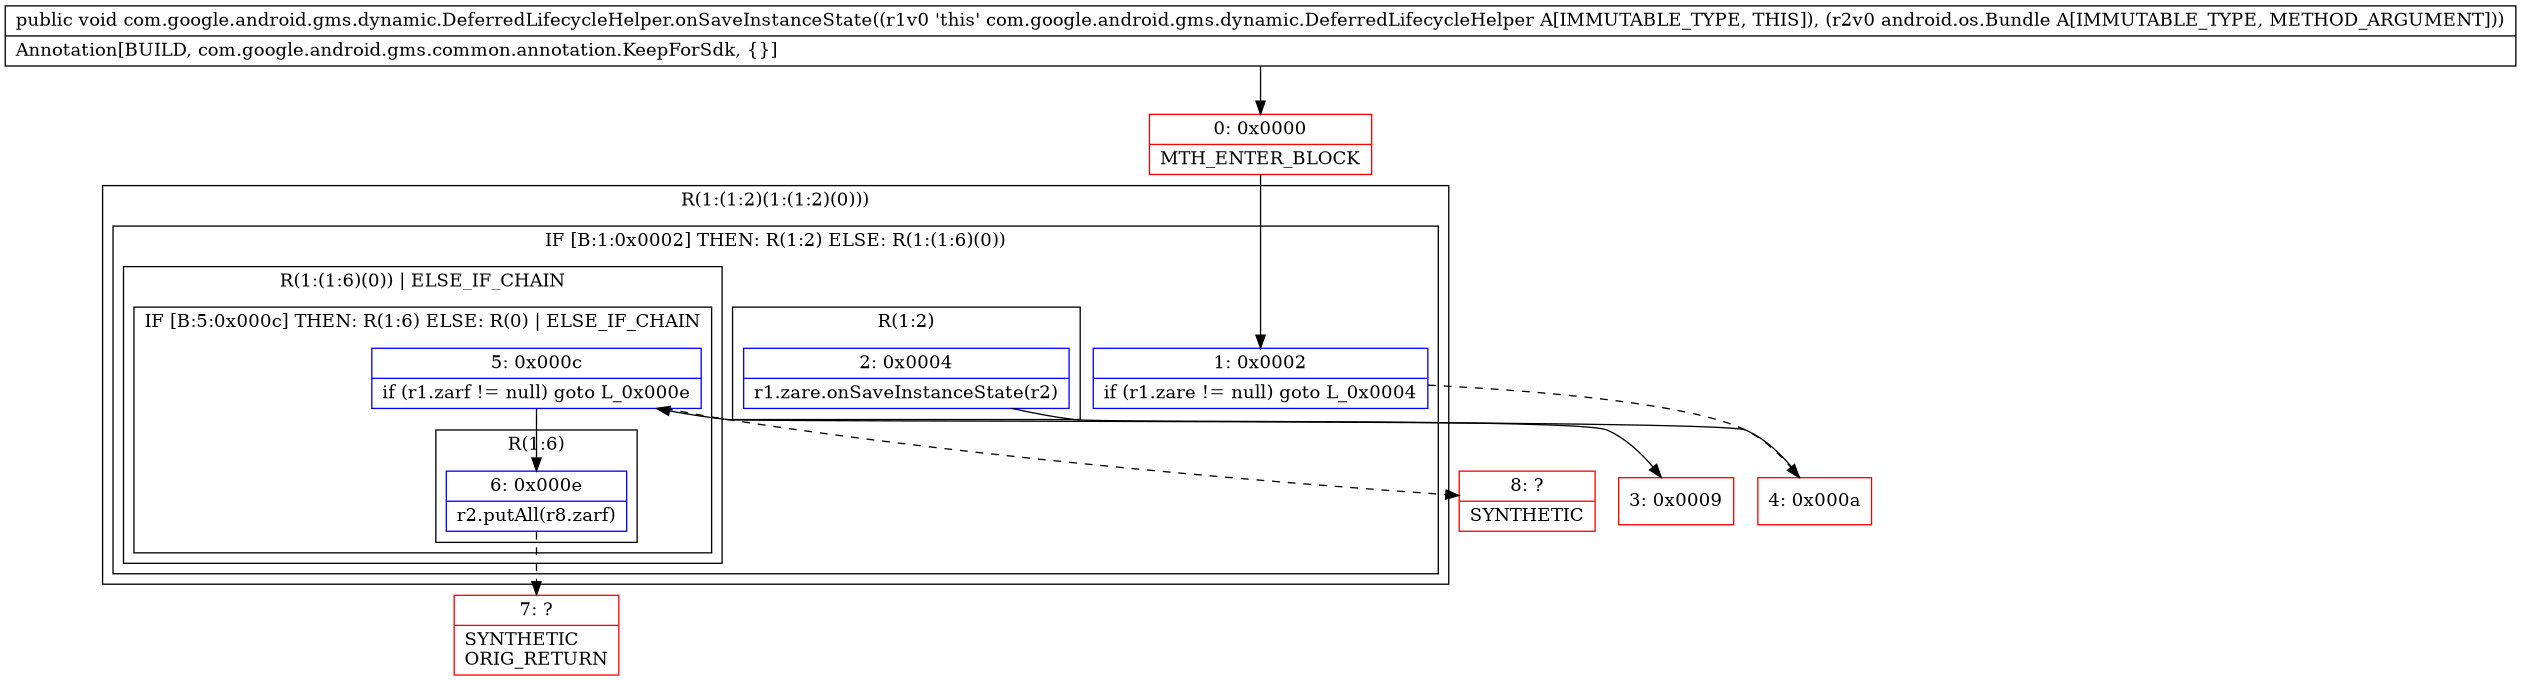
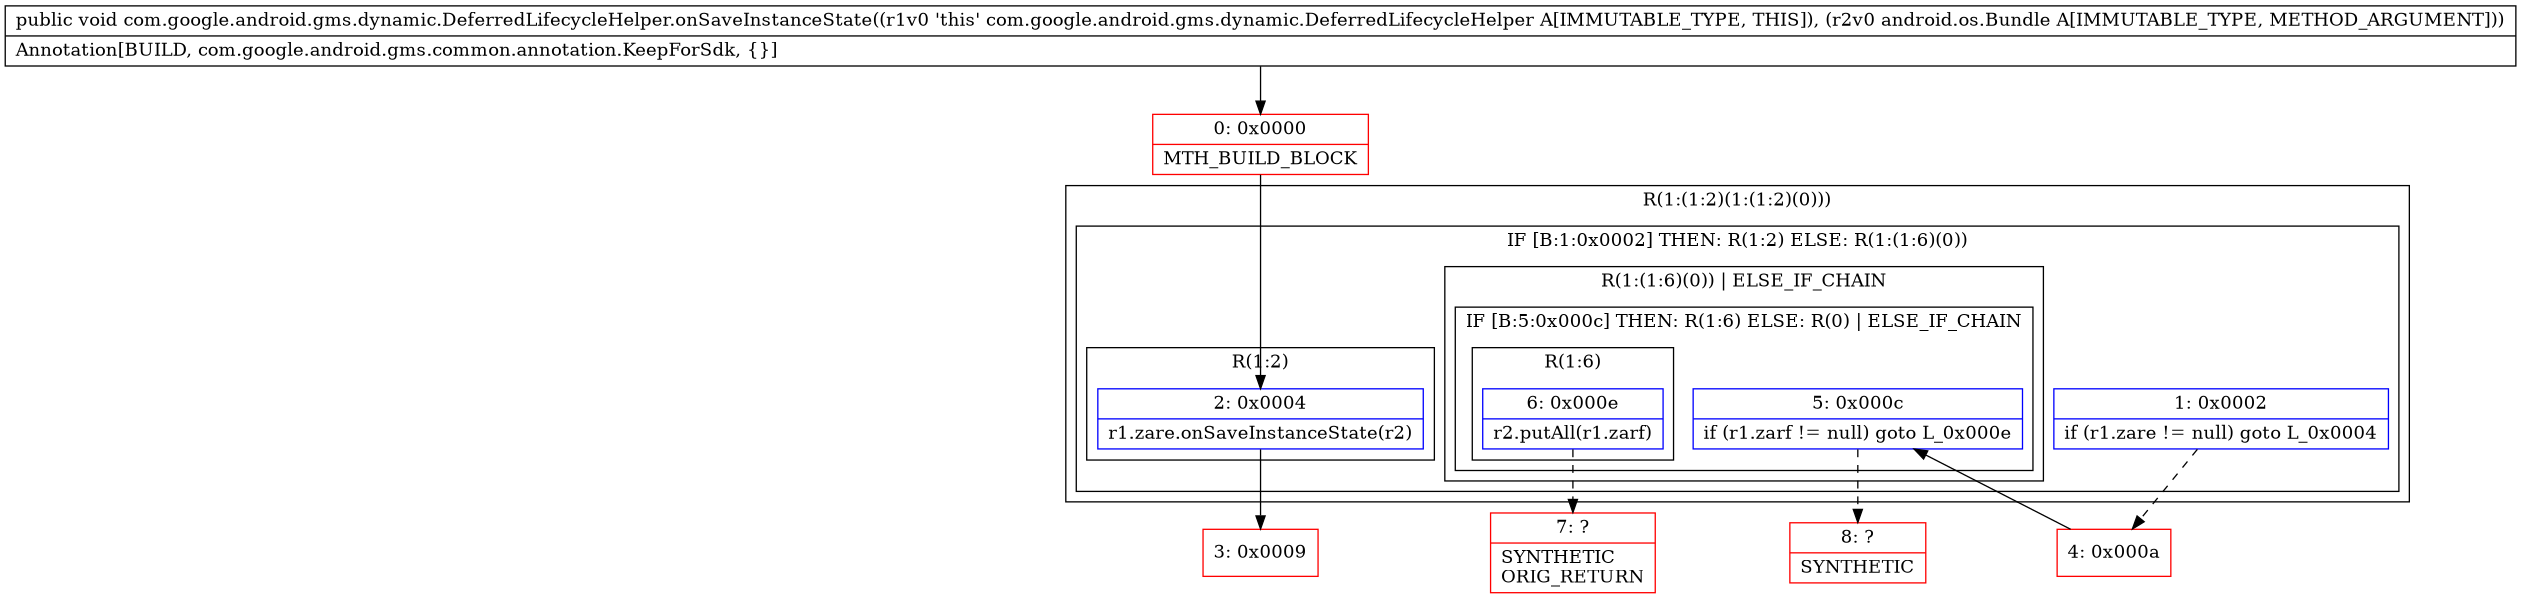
node "0: 0x0000": text "MTH_ENTER_BLOCK" -> "MTH_BUILD_BLOCK"
edge "0: 0x0000" -> "1: 0x0002": now "0: 0x0000" -> "2: 0x0004"
edge "5: 0x000c" -> "6: 0x000e": removed
node "6: 0x000e": text "r2.putAll(r8.zarf)" -> "r2.putAll(r1.zarf)"
